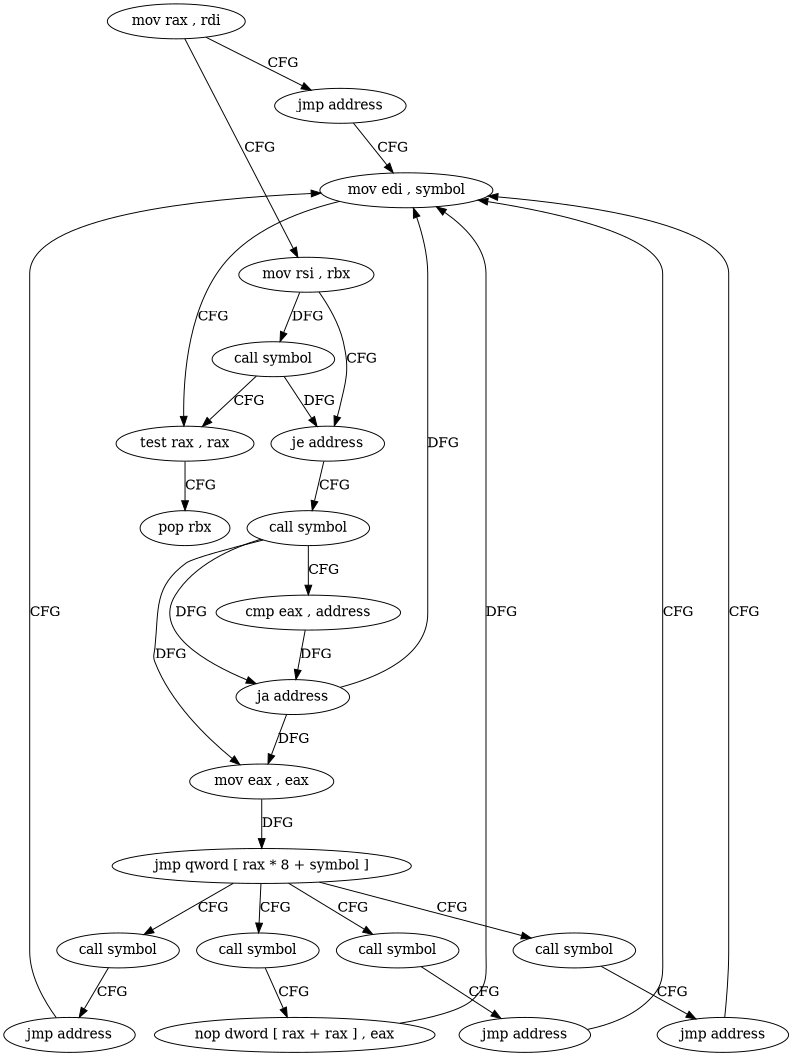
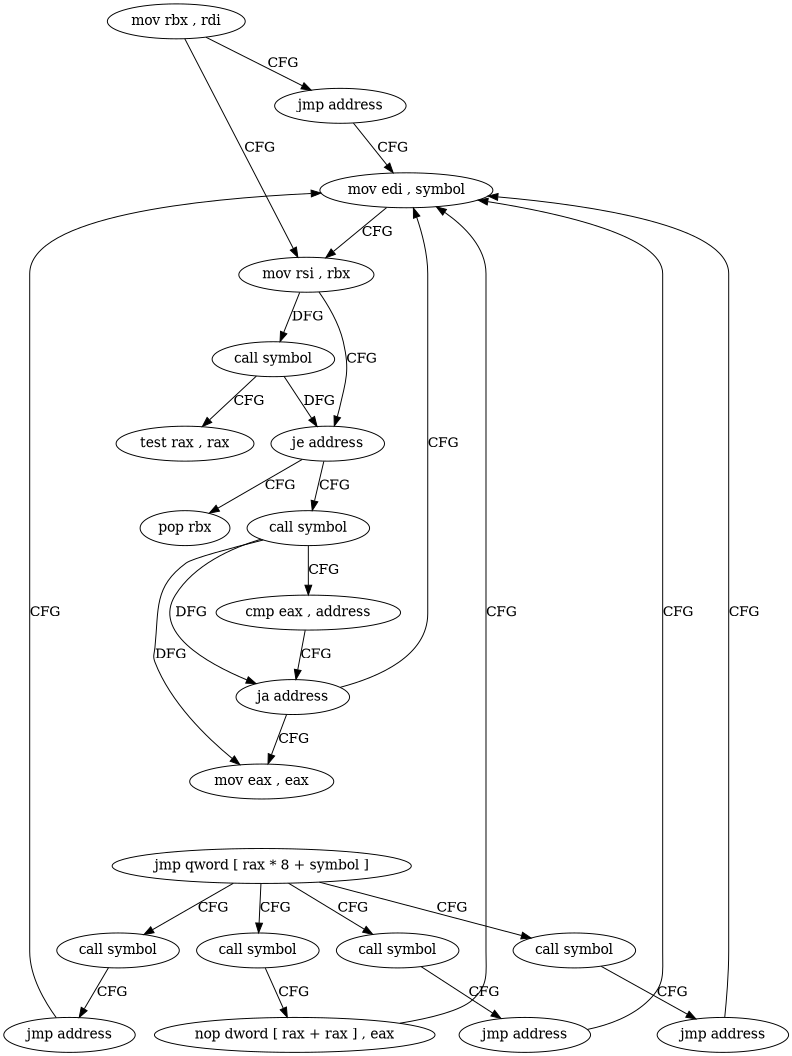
node "mov rax , rdi": label "mov rax , rdi" -> "mov rbx , rdi"
edge "mov edi , symbol" -> "test rax , rax": now "mov edi , symbol" -> "mov rsi , rbx"
edge "ja address" -> "mov edi , symbol": label "DFG" -> "CFG"
edge "test rax , rax" -> "pop rbx": now "je address" -> "pop rbx"
edge "nop dword [ rax + rax ] , eax" -> "mov edi , symbol": label "DFG" -> "CFG"
edge "cmp eax , address" -> "ja address": label "DFG" -> "CFG"
edge "ja address" -> "mov eax , eax": label "DFG" -> "CFG"
edge "mov eax , eax" -> "jmp qword [ rax * 8 + symbol ]": removed, label "DFG"
